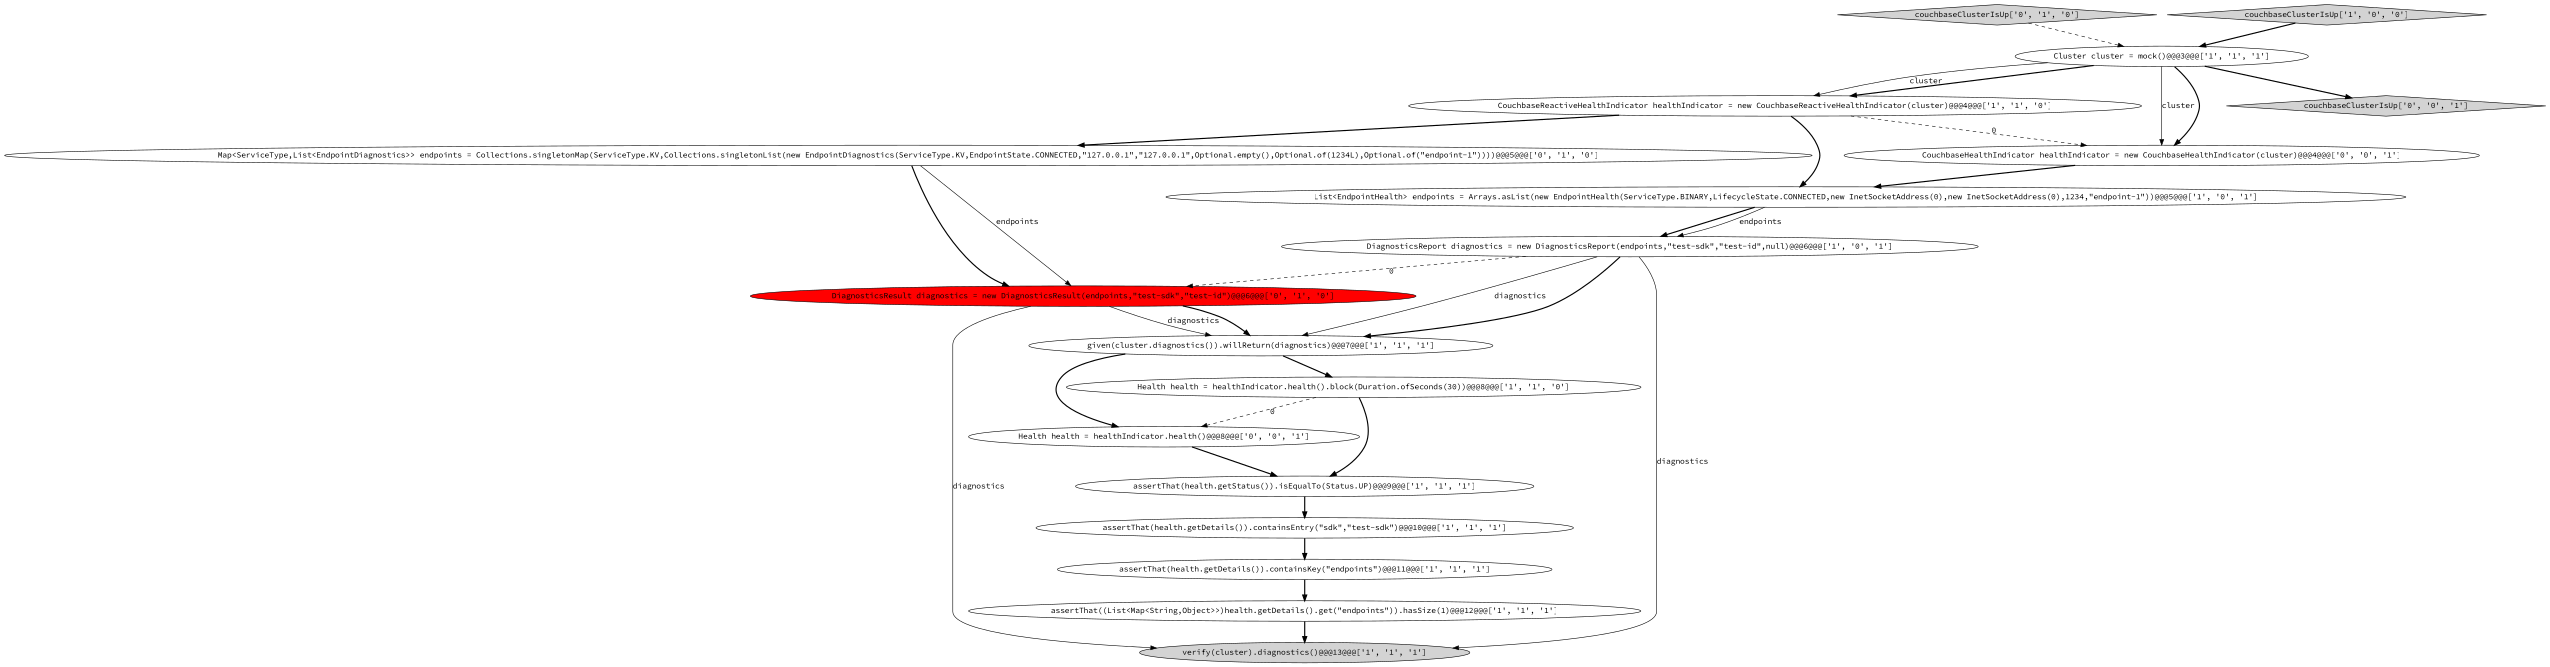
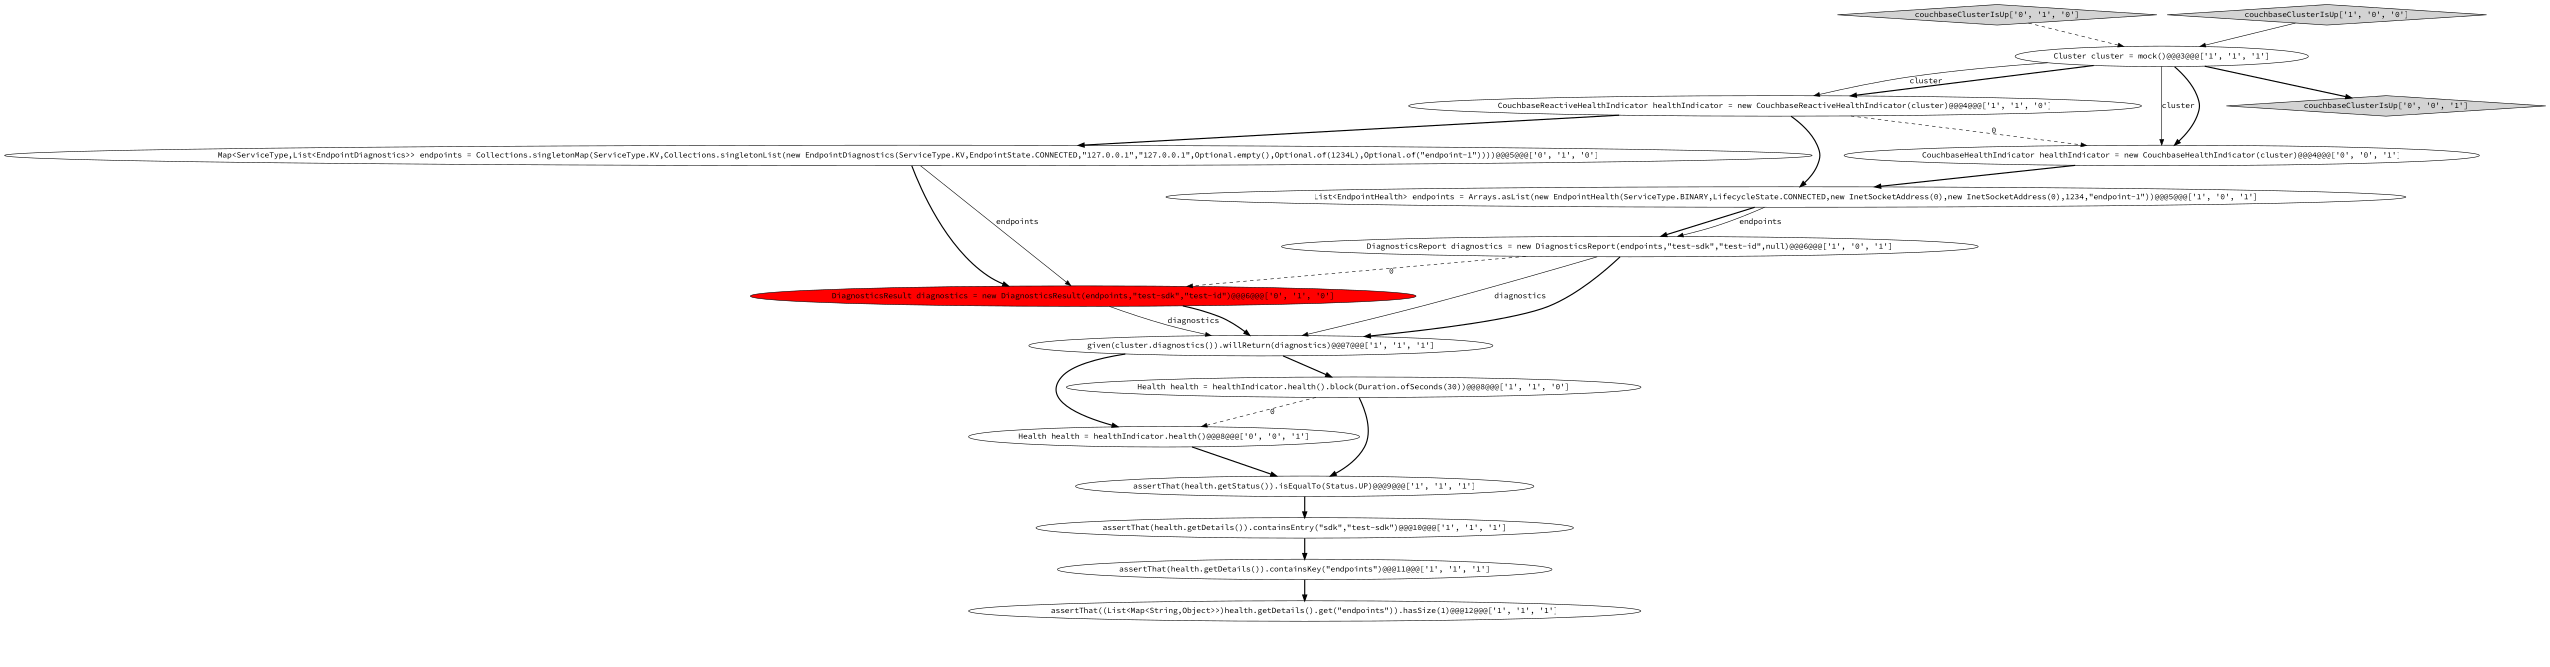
edge "couchbaseClusterIsUp['1', '0', '0']" -> "Cluster cluster = mock()@@@3@@@['1', '1', '1']": style bold -> solid
node "verify(cluster).diagnostics()@@@13@@@['1', '1', '1']": removed
